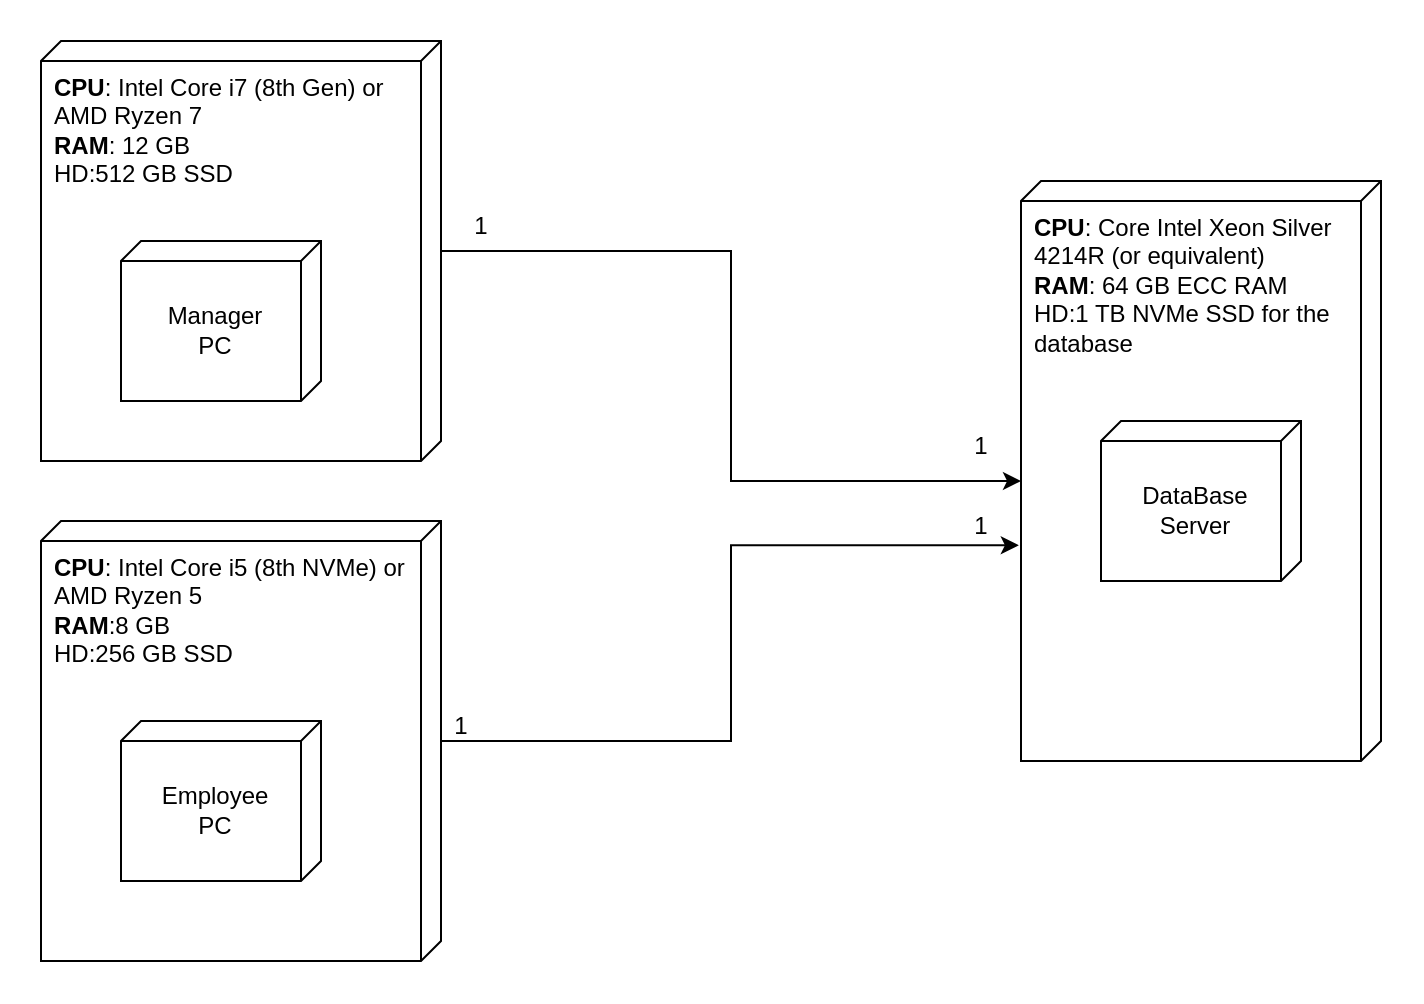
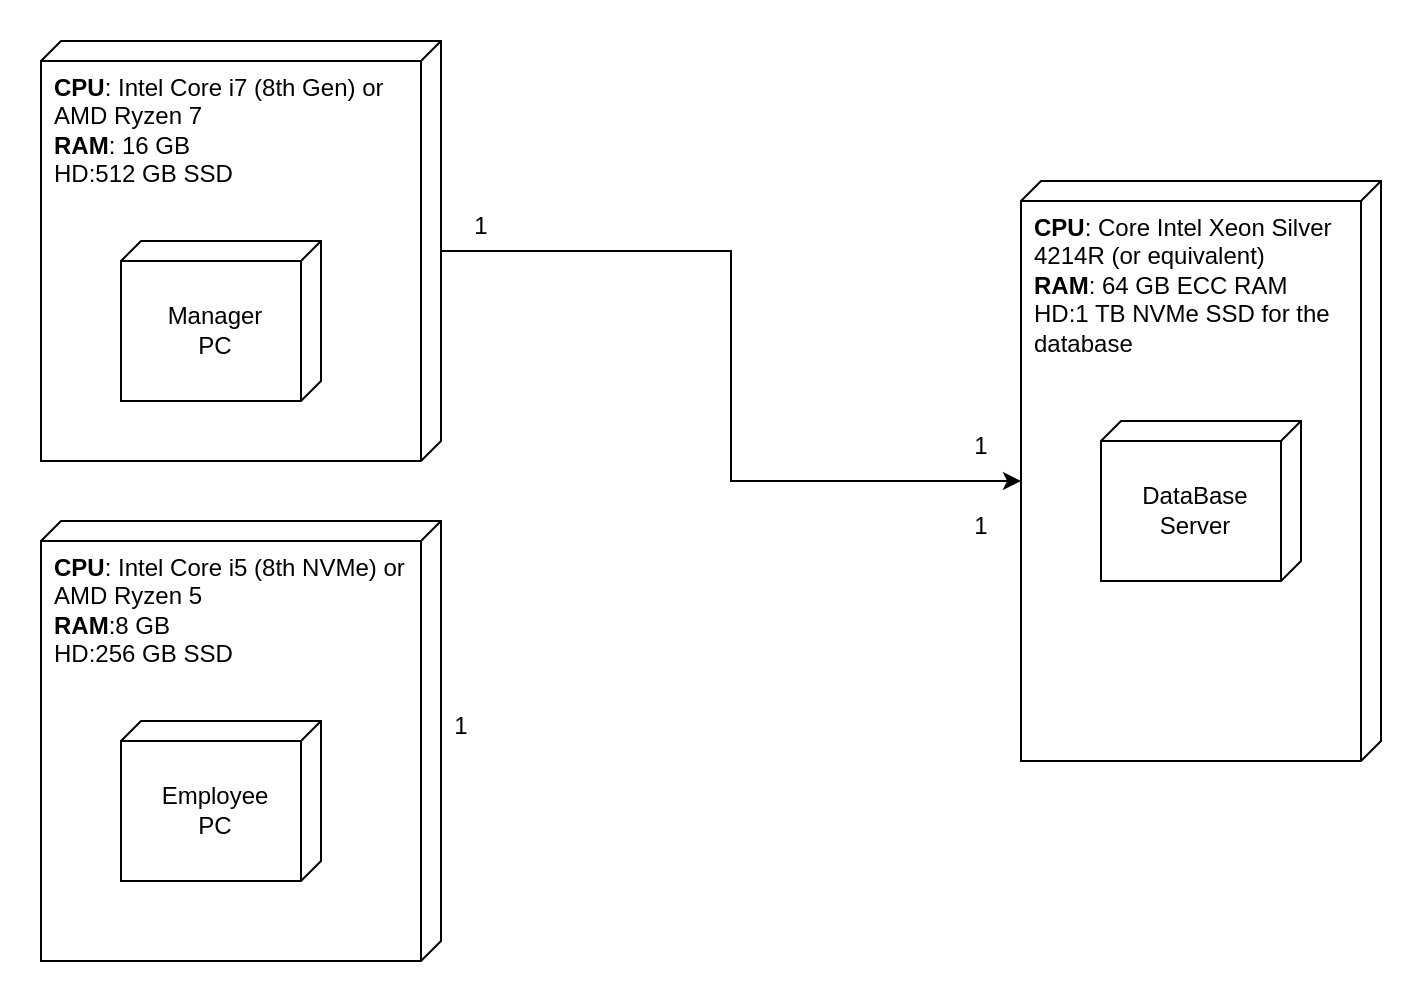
node "CPU: Intel Core i7 (8th Gen) or AMD Ryzen 7 RAM: 12 GB HD:512 GB SSD": label "CPU: Intel Core i7 (8th Gen) or AMD Ryzen 7 RAM: 12 GB HD:512 GB SSD" -> "CPU: Intel Core i7 (8th Gen) or AMD Ryzen 7 RAM: 16 GB HD:512 GB SSD"
edge "CPU: Intel Core i5 (8th NVMe) or AMD Ryzen 5 RAM:8 GB HD:256 GB SSD" -> "CPU: Core Intel Xeon Silver 4214R (or equivalent) RAM: 64 GB ECC RAM HD:1 TB NVMe SSD for the database": removed
